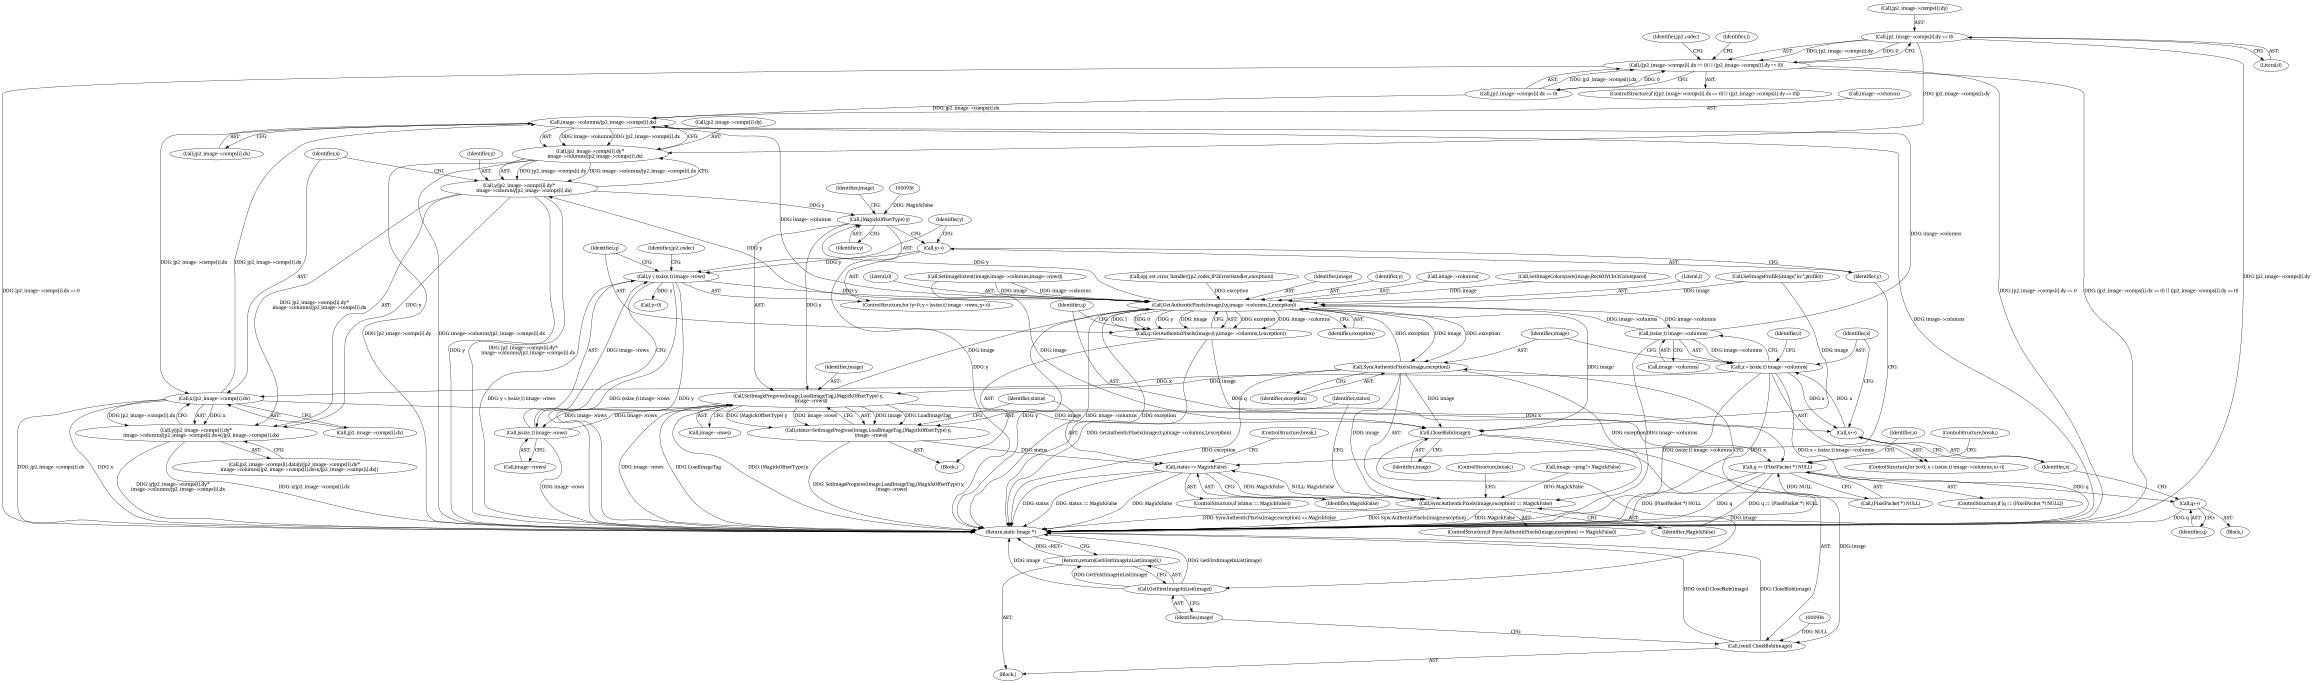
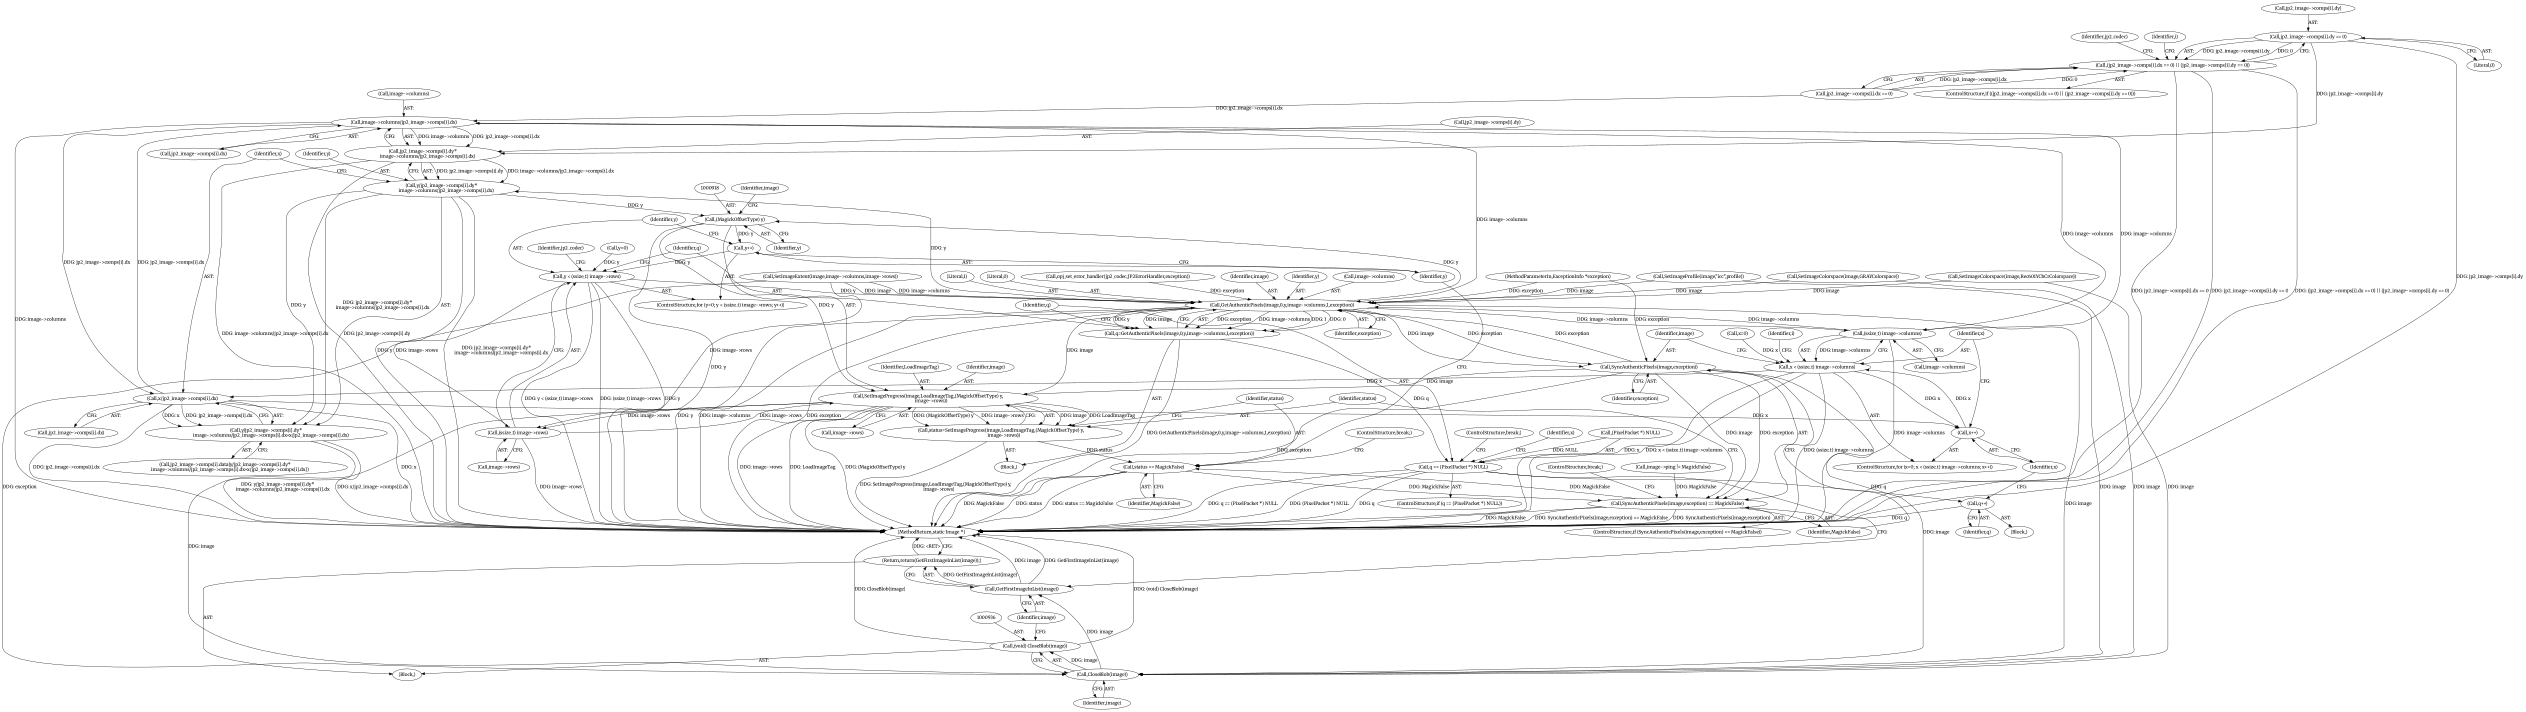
edge "(Call,image->columns/jp2_image->comps[i].dx)" -> "(Call,(ssize_t) image->columns)": added, label "DDG: image->columns"
edge "1000918" -> "(Call,(MagickOffsetType) y)": label "DDG: MagickFalse" -> "AST: "
edge "(Call,(MagickOffsetType) y)" -> "(Call,y++)": label "CFG: " -> "DDG: y"
node "(MethodParameterIn,ExceptionInfo *exception)": added
node "(Call,SetImageColorspace(image,GRAYColorspace))": added
edge "(Call,y < (ssize_t) image->rows)" -> "(Call,y=0)": reversed
node "(Call,x=0)": added
edge "(Call,SetImageExtent(image,image->columns,image->rows))" -> "(Call,(ssize_t) image->rows)": added, label "DDG: image->rows"
edge "(Call,SetImageExtent(image,image->columns,image->rows))" -> "(Call,CloseBlob(image))": label "DDG: image" -> "DDG: exception"
node "(Identifier,LoadImageTag)": added
edge "(Call,SyncAuthenticPixels(image,exception) == MagickFalse)" -> "(Call,status == MagickFalse)": label "NULL: MagickFalse" -> "DDG: MagickFalse"
edge "(Call,q == (PixelPacket *) NULL)" -> "(Call,(PixelPacket *) NULL)": now "(Call,q == (PixelPacket *) NULL)" -> "(Call,GetFirstImageInList(image))"
node "(ControlStructure,if (status == MagickFalse))": removed
node "(Return,static Image *)": label "(Return,static Image *)" -> "(MethodReturn,static Image *)"
edge "1000936" -> "(Call,(void) CloseBlob(image))": label "DDG: NULL" -> "AST: "
edge "(Call,SetImageColorspace(image,Rec601YCbCrColorspace))" -> "(Call,CloseBlob(image))": added, label "DDG: image"
edge "(Call,(void) CloseBlob(image))" -> "(Call,CloseBlob(image))": added, label "CFG:"
